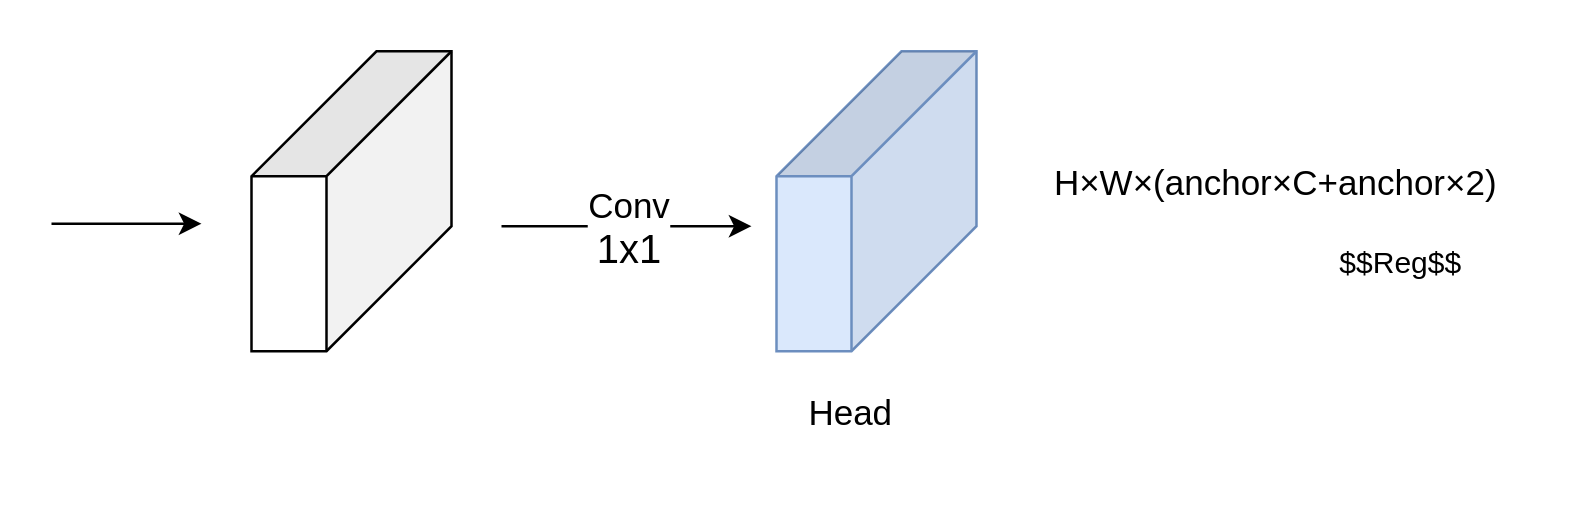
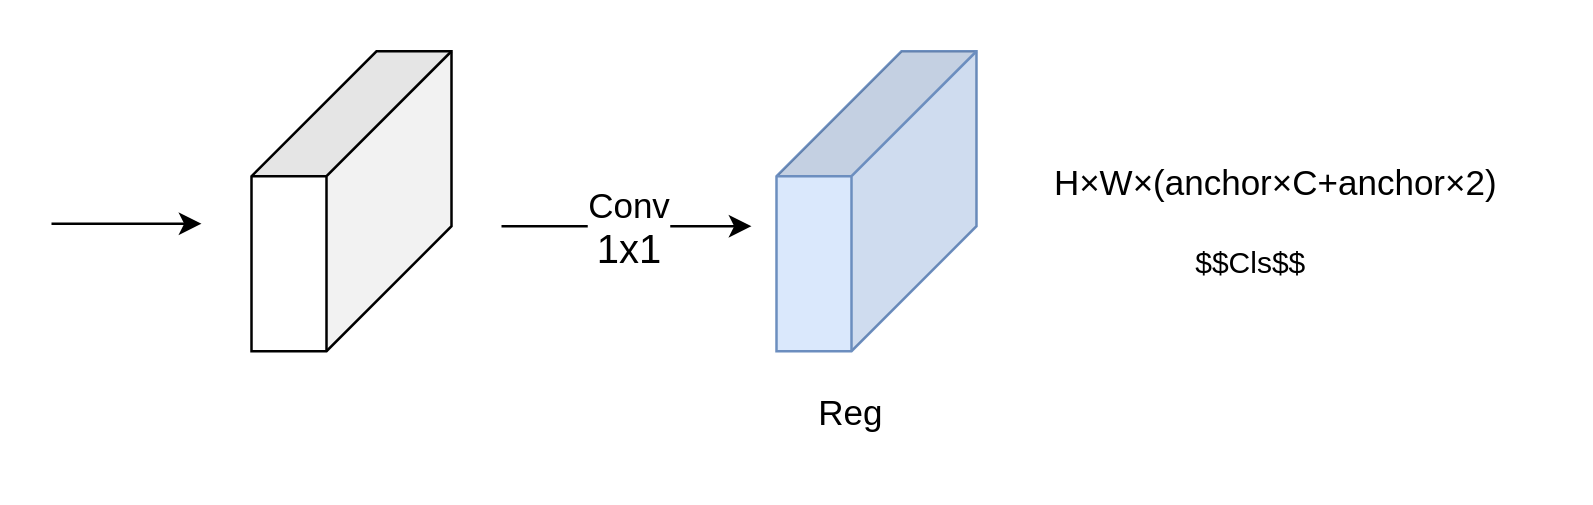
node "$$Cls$$": added
node "$$Reg$$": removed
node "Head": label "Head" -> "Reg"
